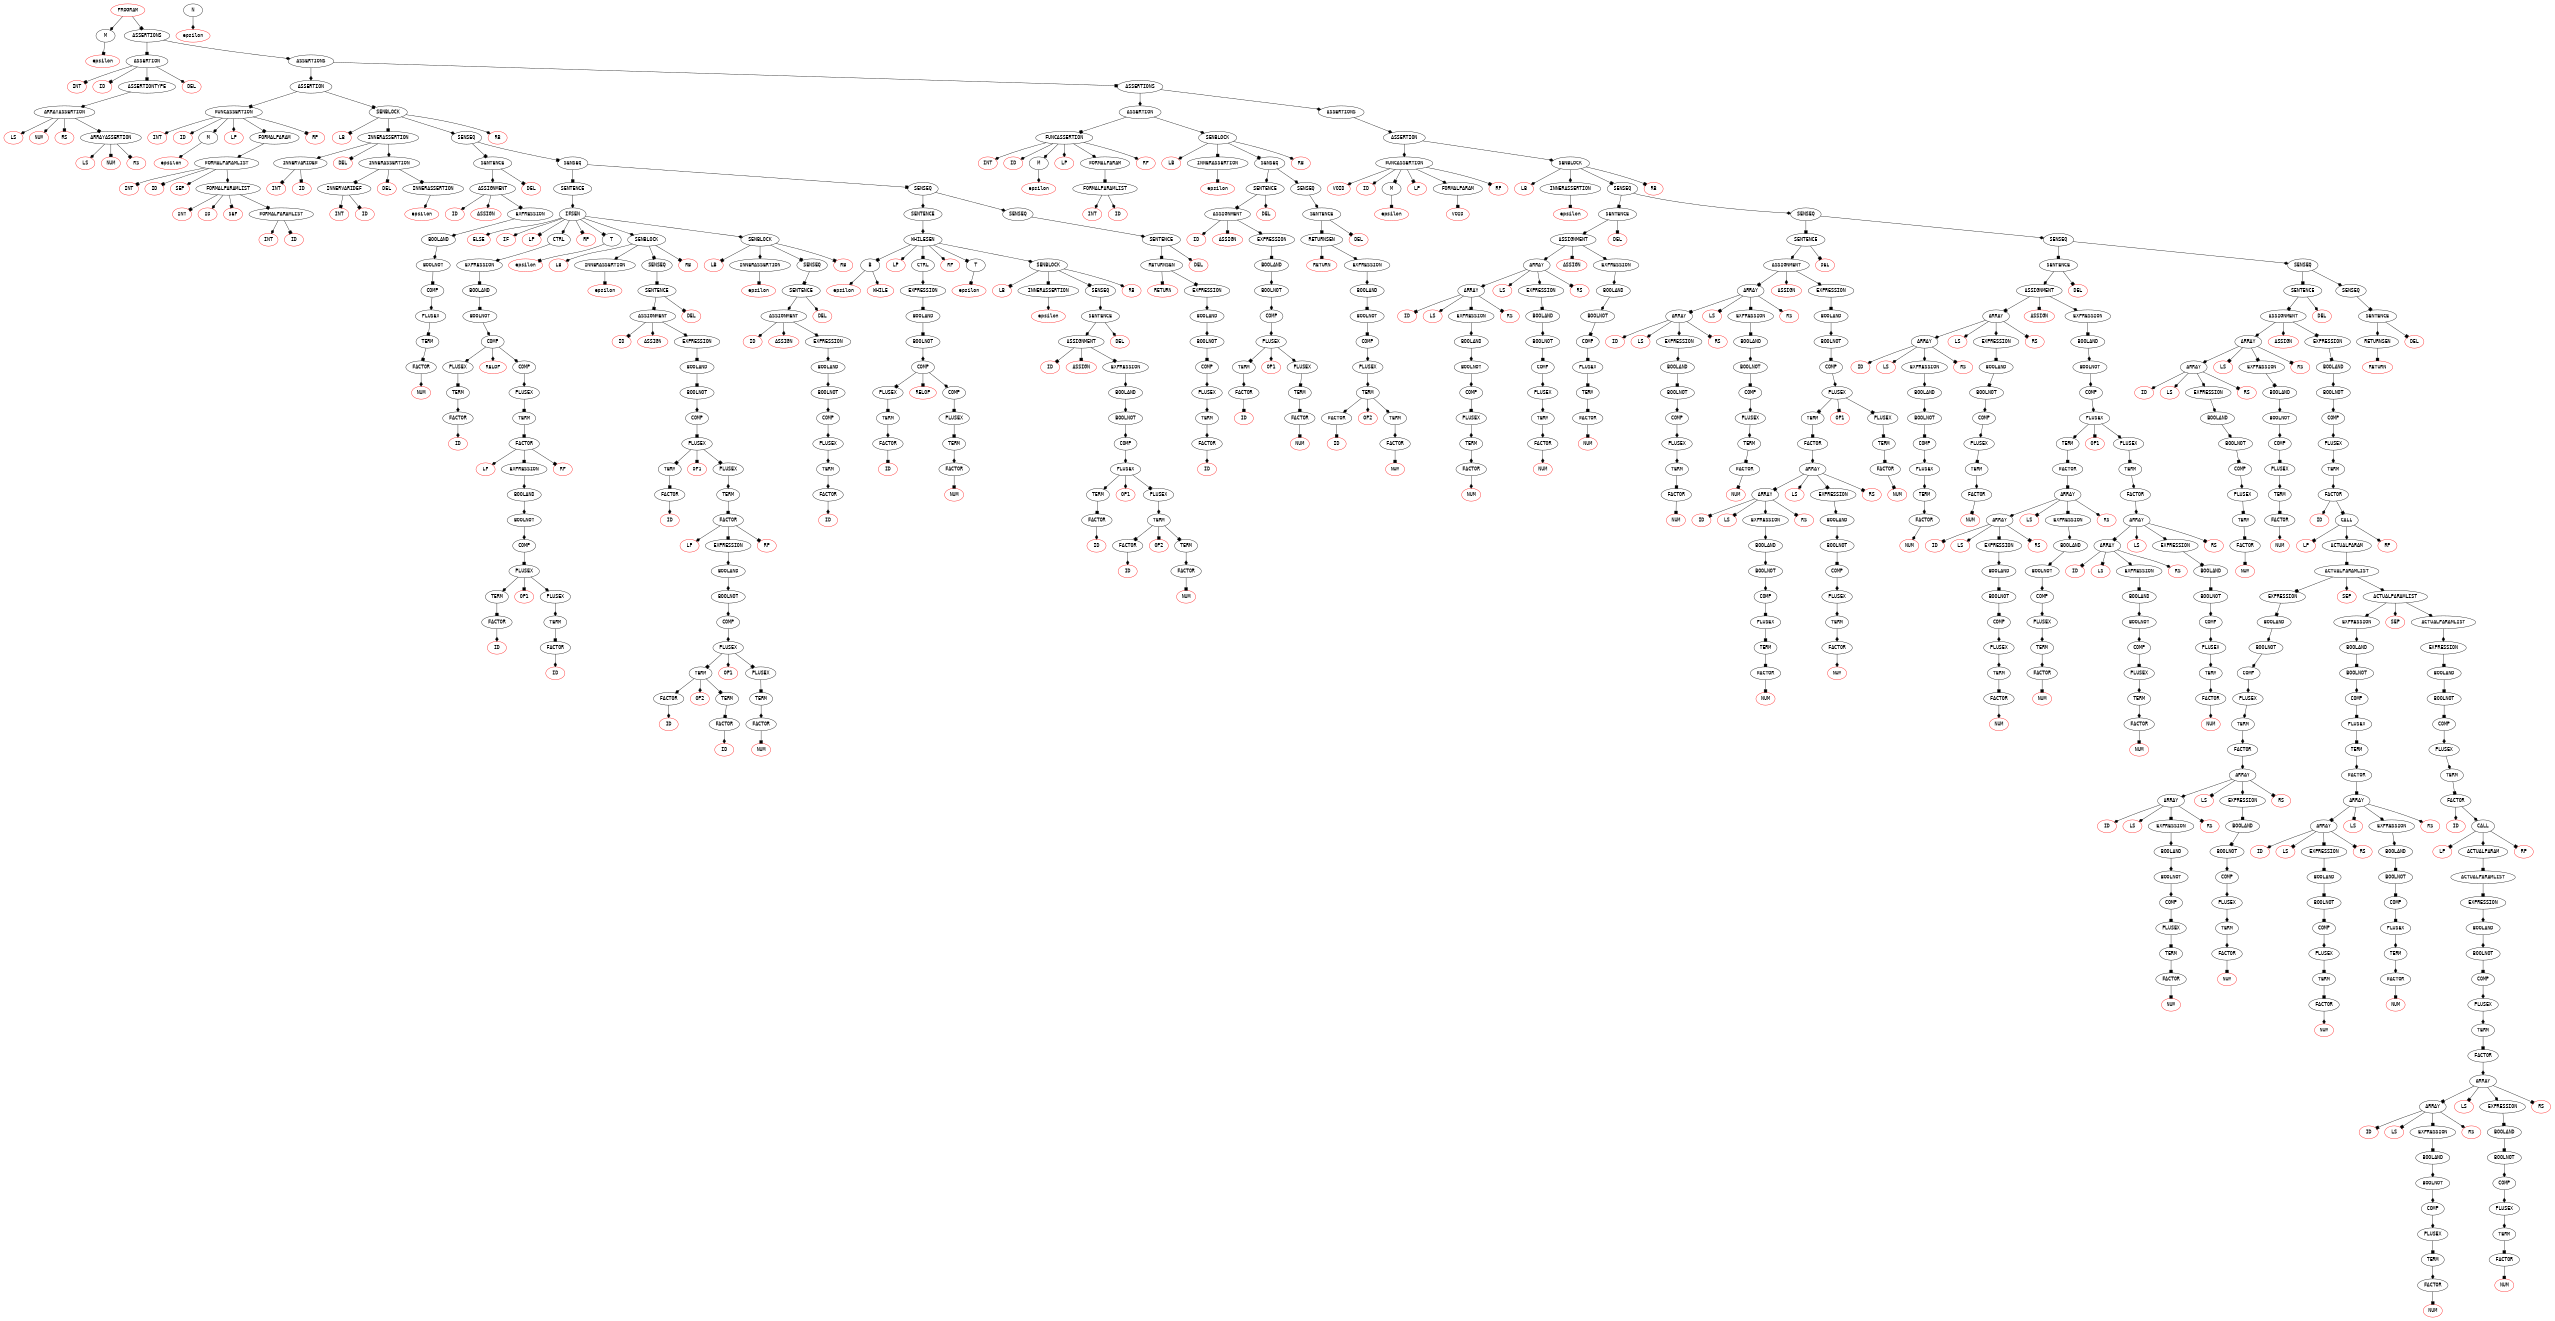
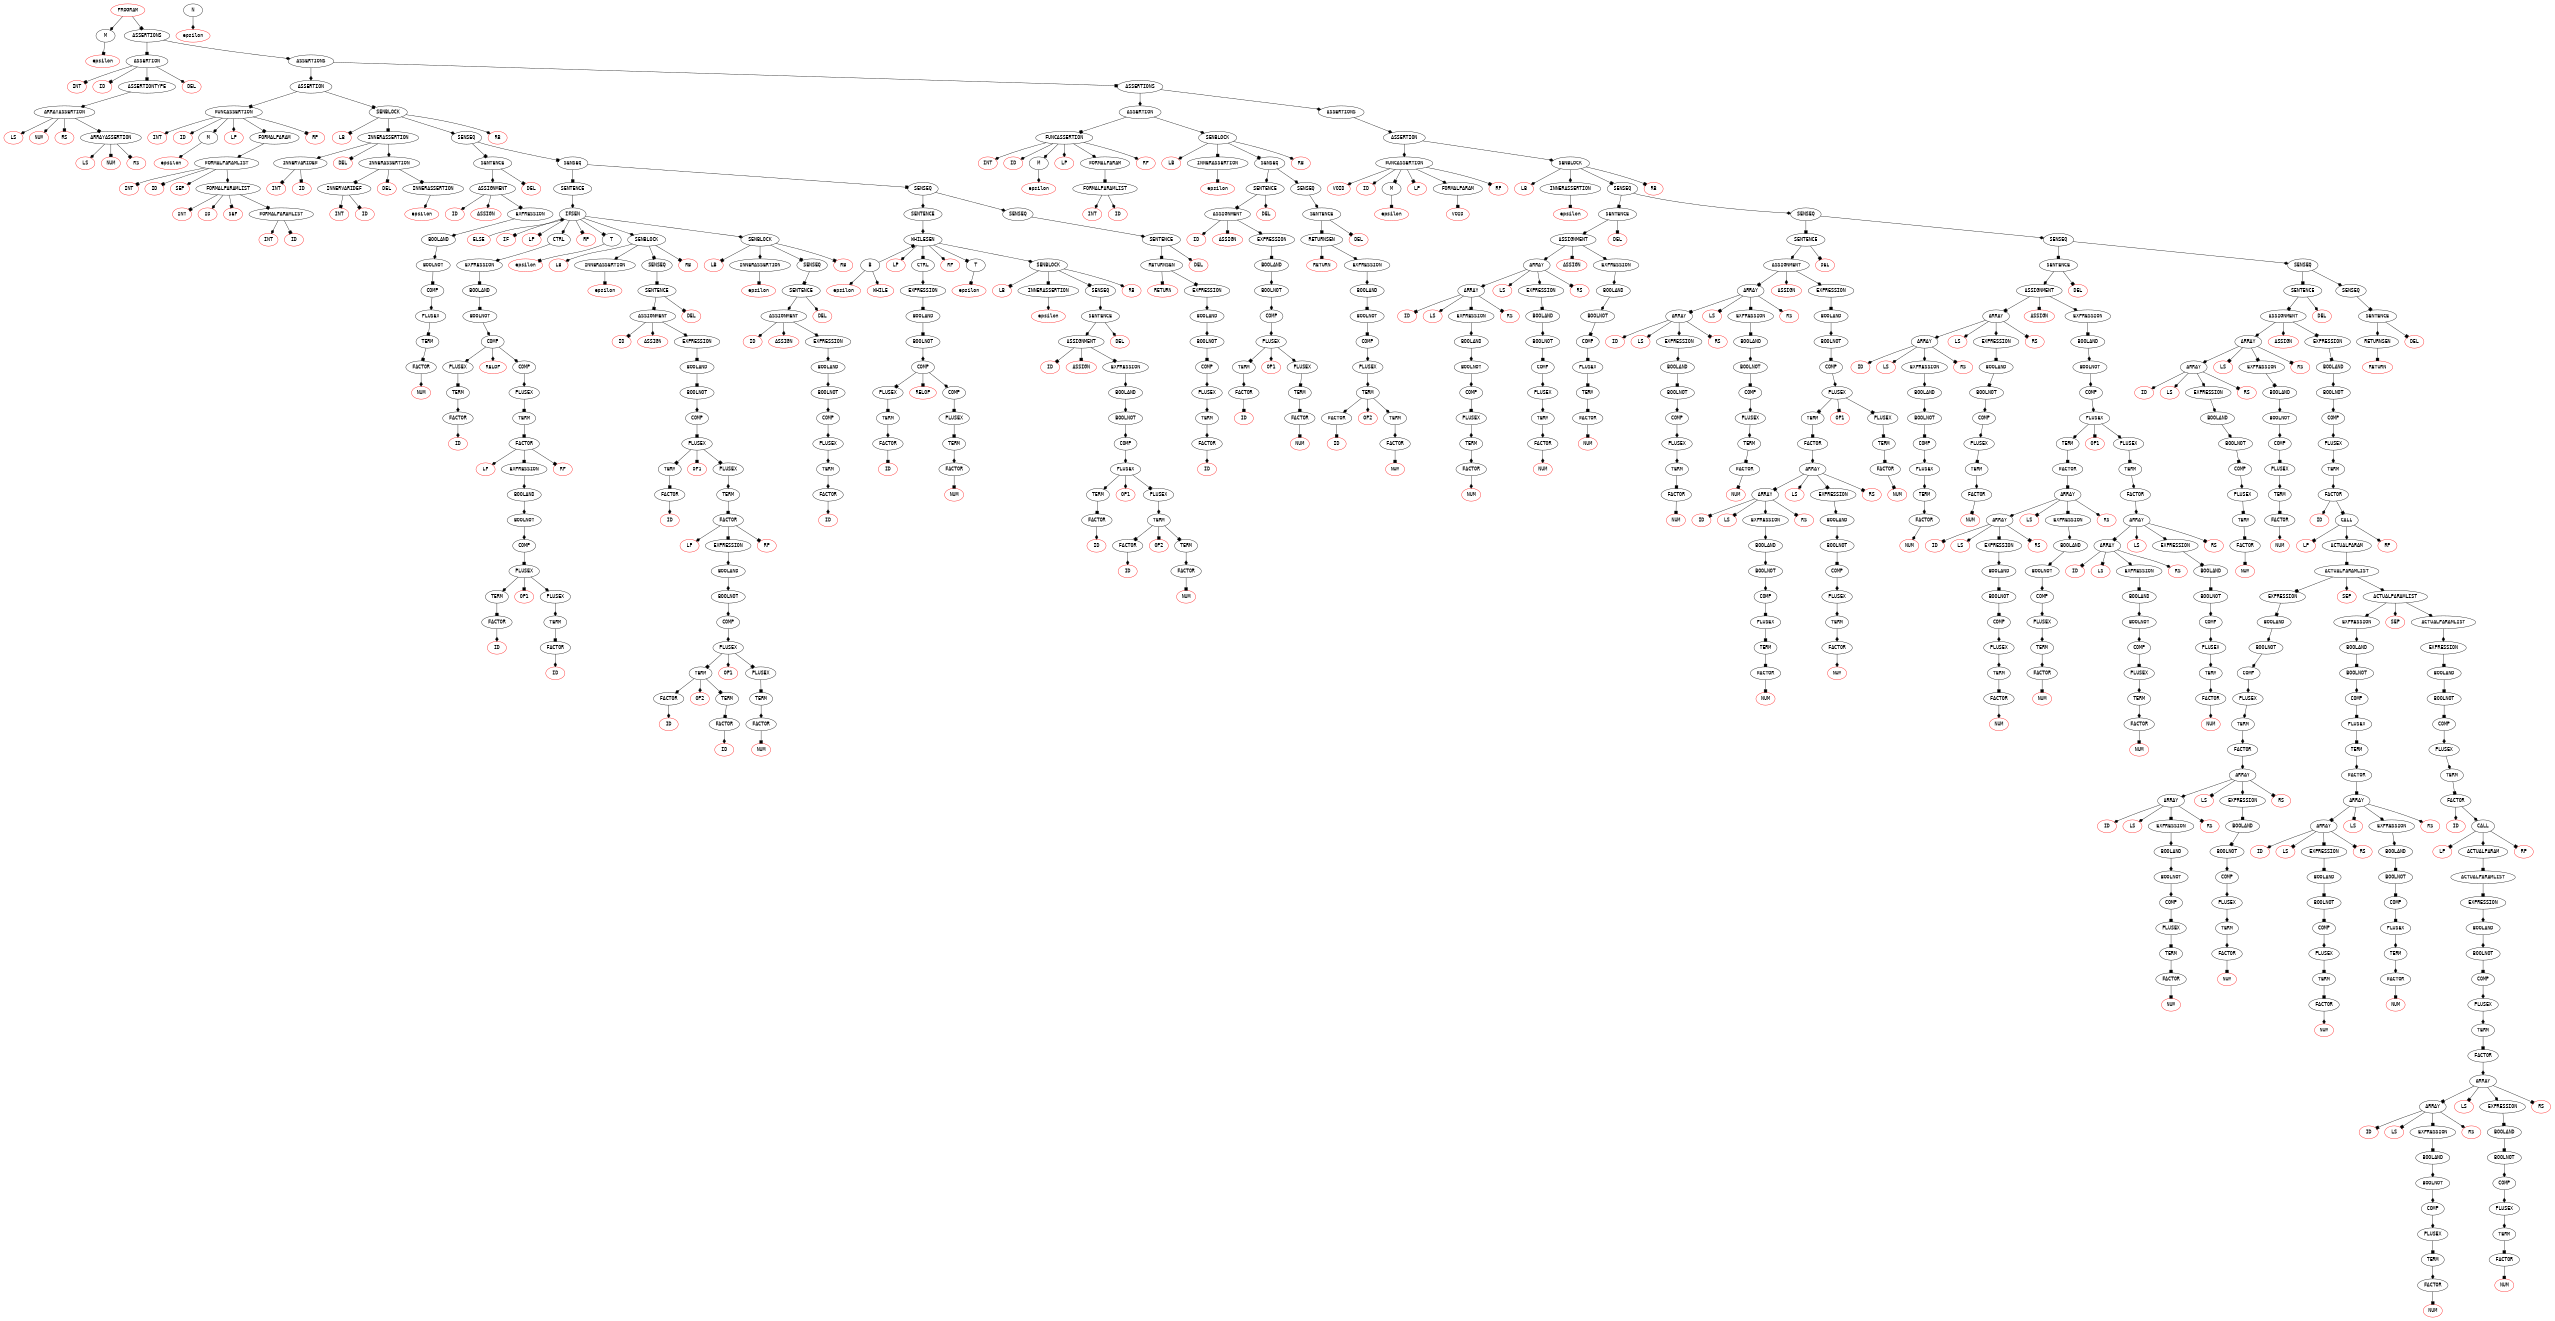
edge "IFSEN" -> "ELSE": reversed
edge "IFSEN" -> "IF": arrowhead diamond -> box
edge "WHILESEN" -> "B": reversed
